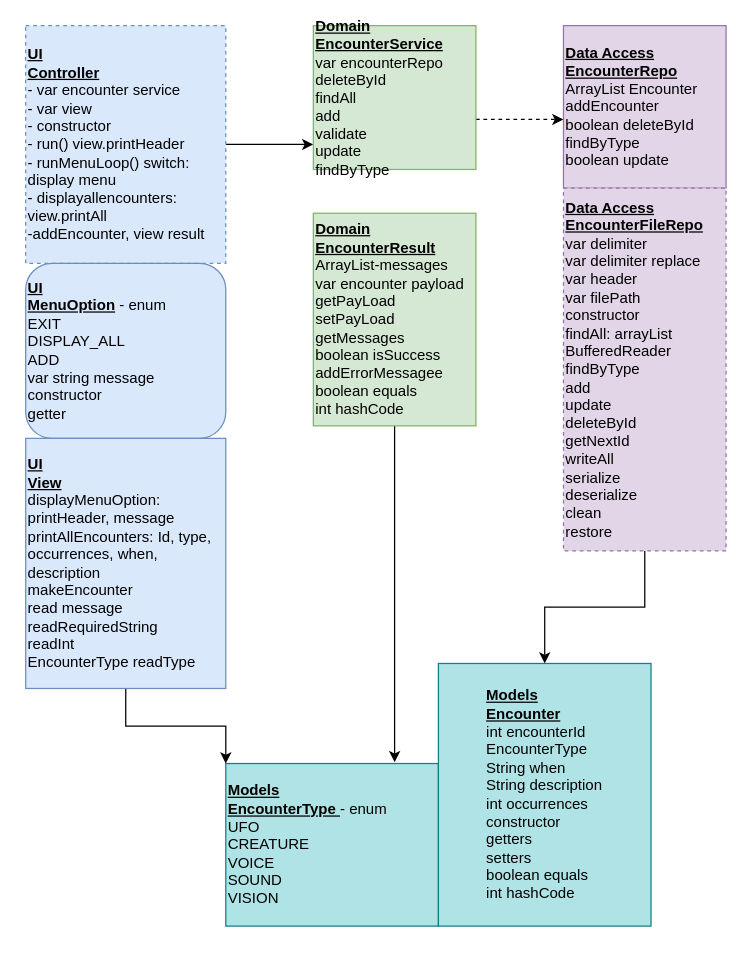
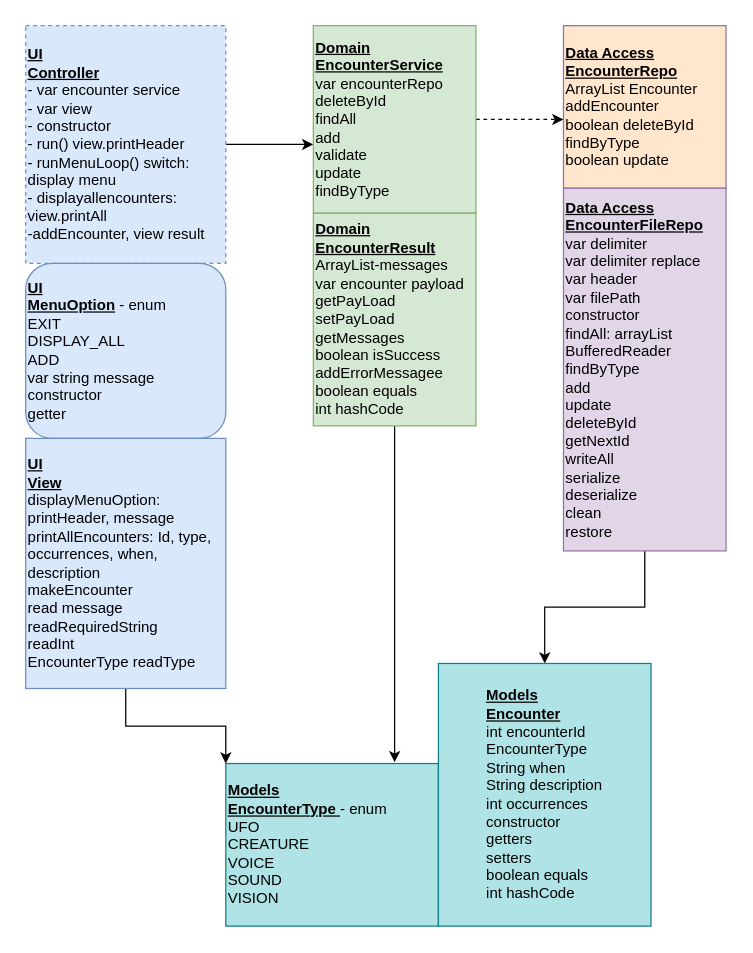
node "Domain EncounterService var encounterRepo deleteById findAll add validate update findByType": size 163x144 -> 163x188
node "Data Access EncounterRepo ArrayList Encounter addEncounter boolean deleteById findByType boolean update": fillcolor #e1d5e7 -> #ffe6cc
node "Data Access EncounterFileRepo var delimiter var delimiter replace var header var filePath constructor findAll: arrayList BufferedReader findByType add update deleteById getNextId writeAll serialize deserialize clean restore": style dashed -> solid
